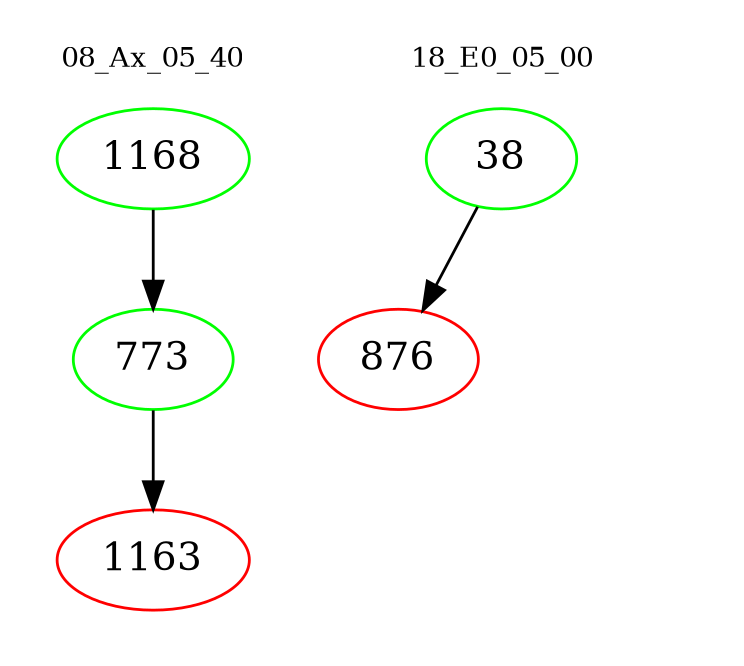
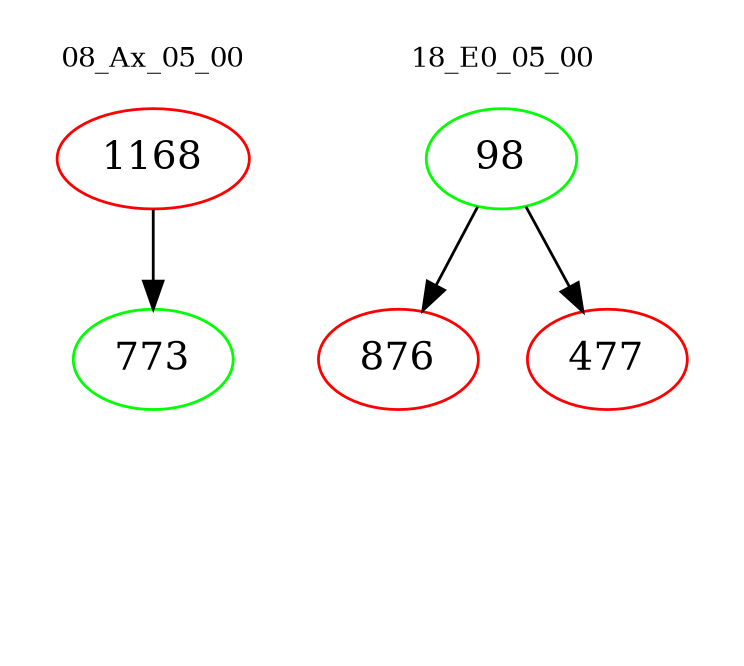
cluster "08_Ax_05_40": label "08_Ax_05_40" -> "08_Ax_05_00"
node "1168": color green -> red
node "38": label "38" -> "98"
node "477": added
node "1163": removed
